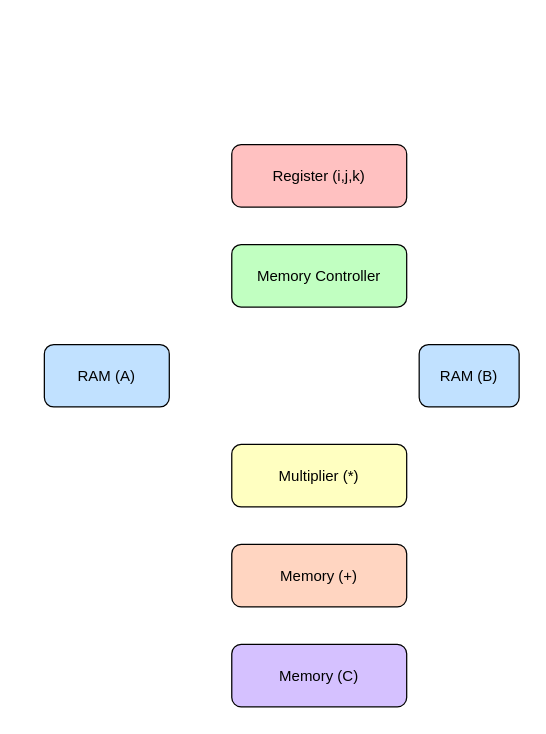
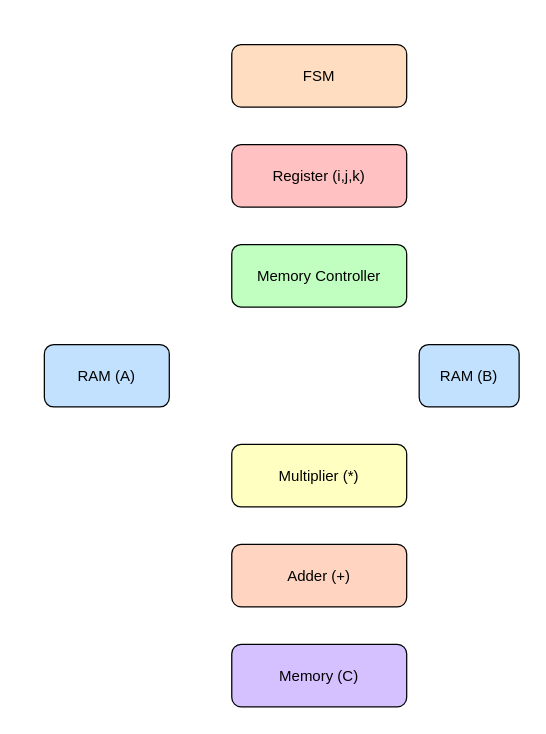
node "FSM": added
node "Memory (+)": label "Memory (+)" -> "Adder (+)"
